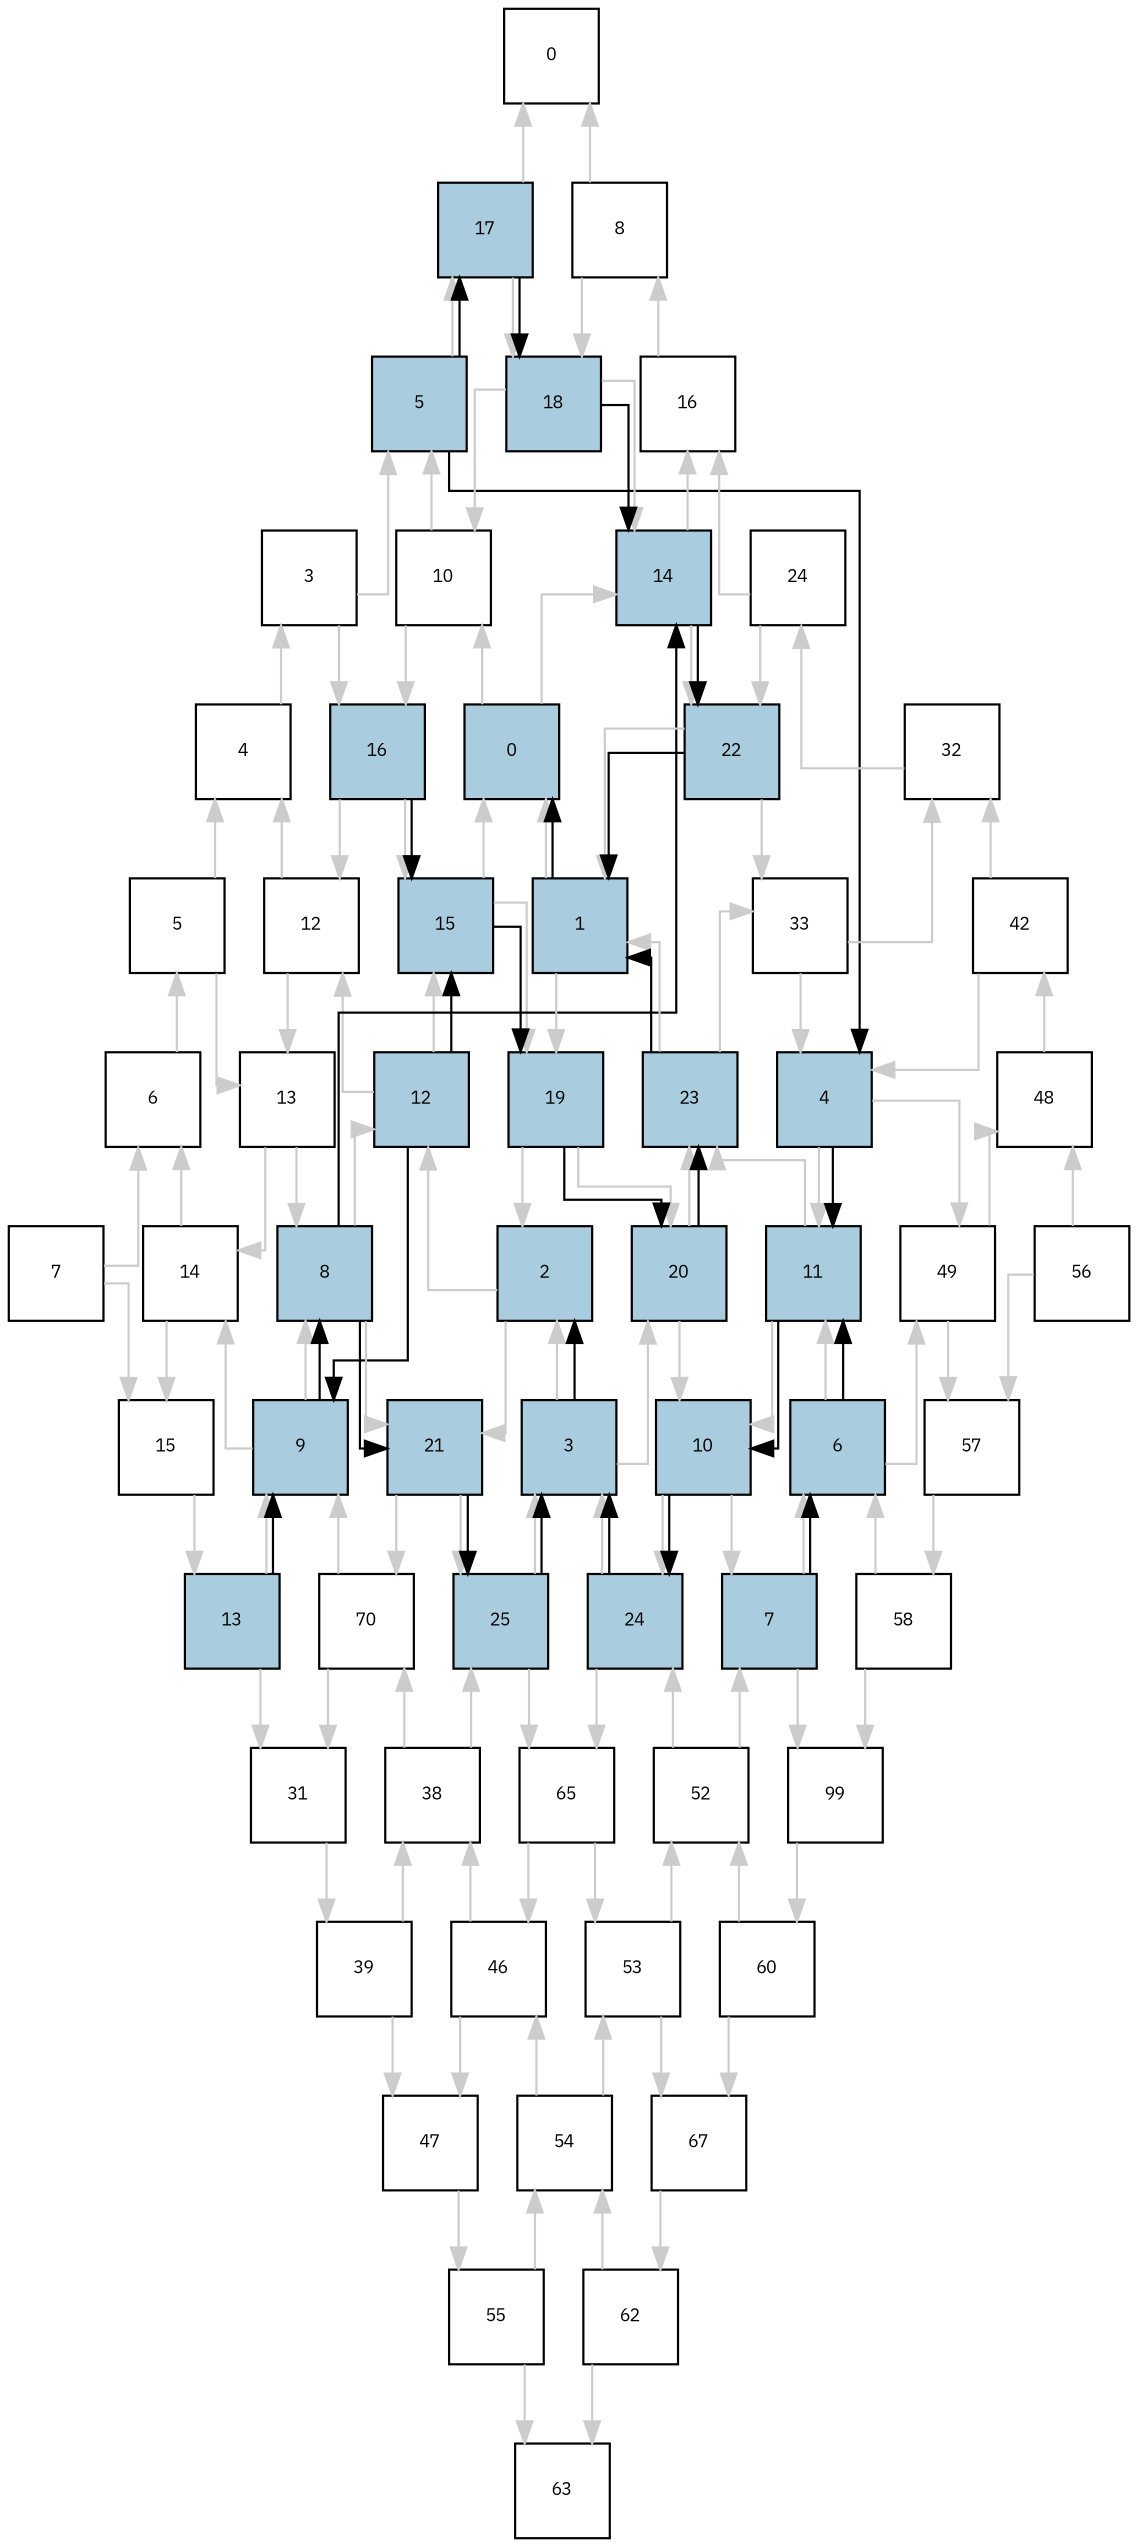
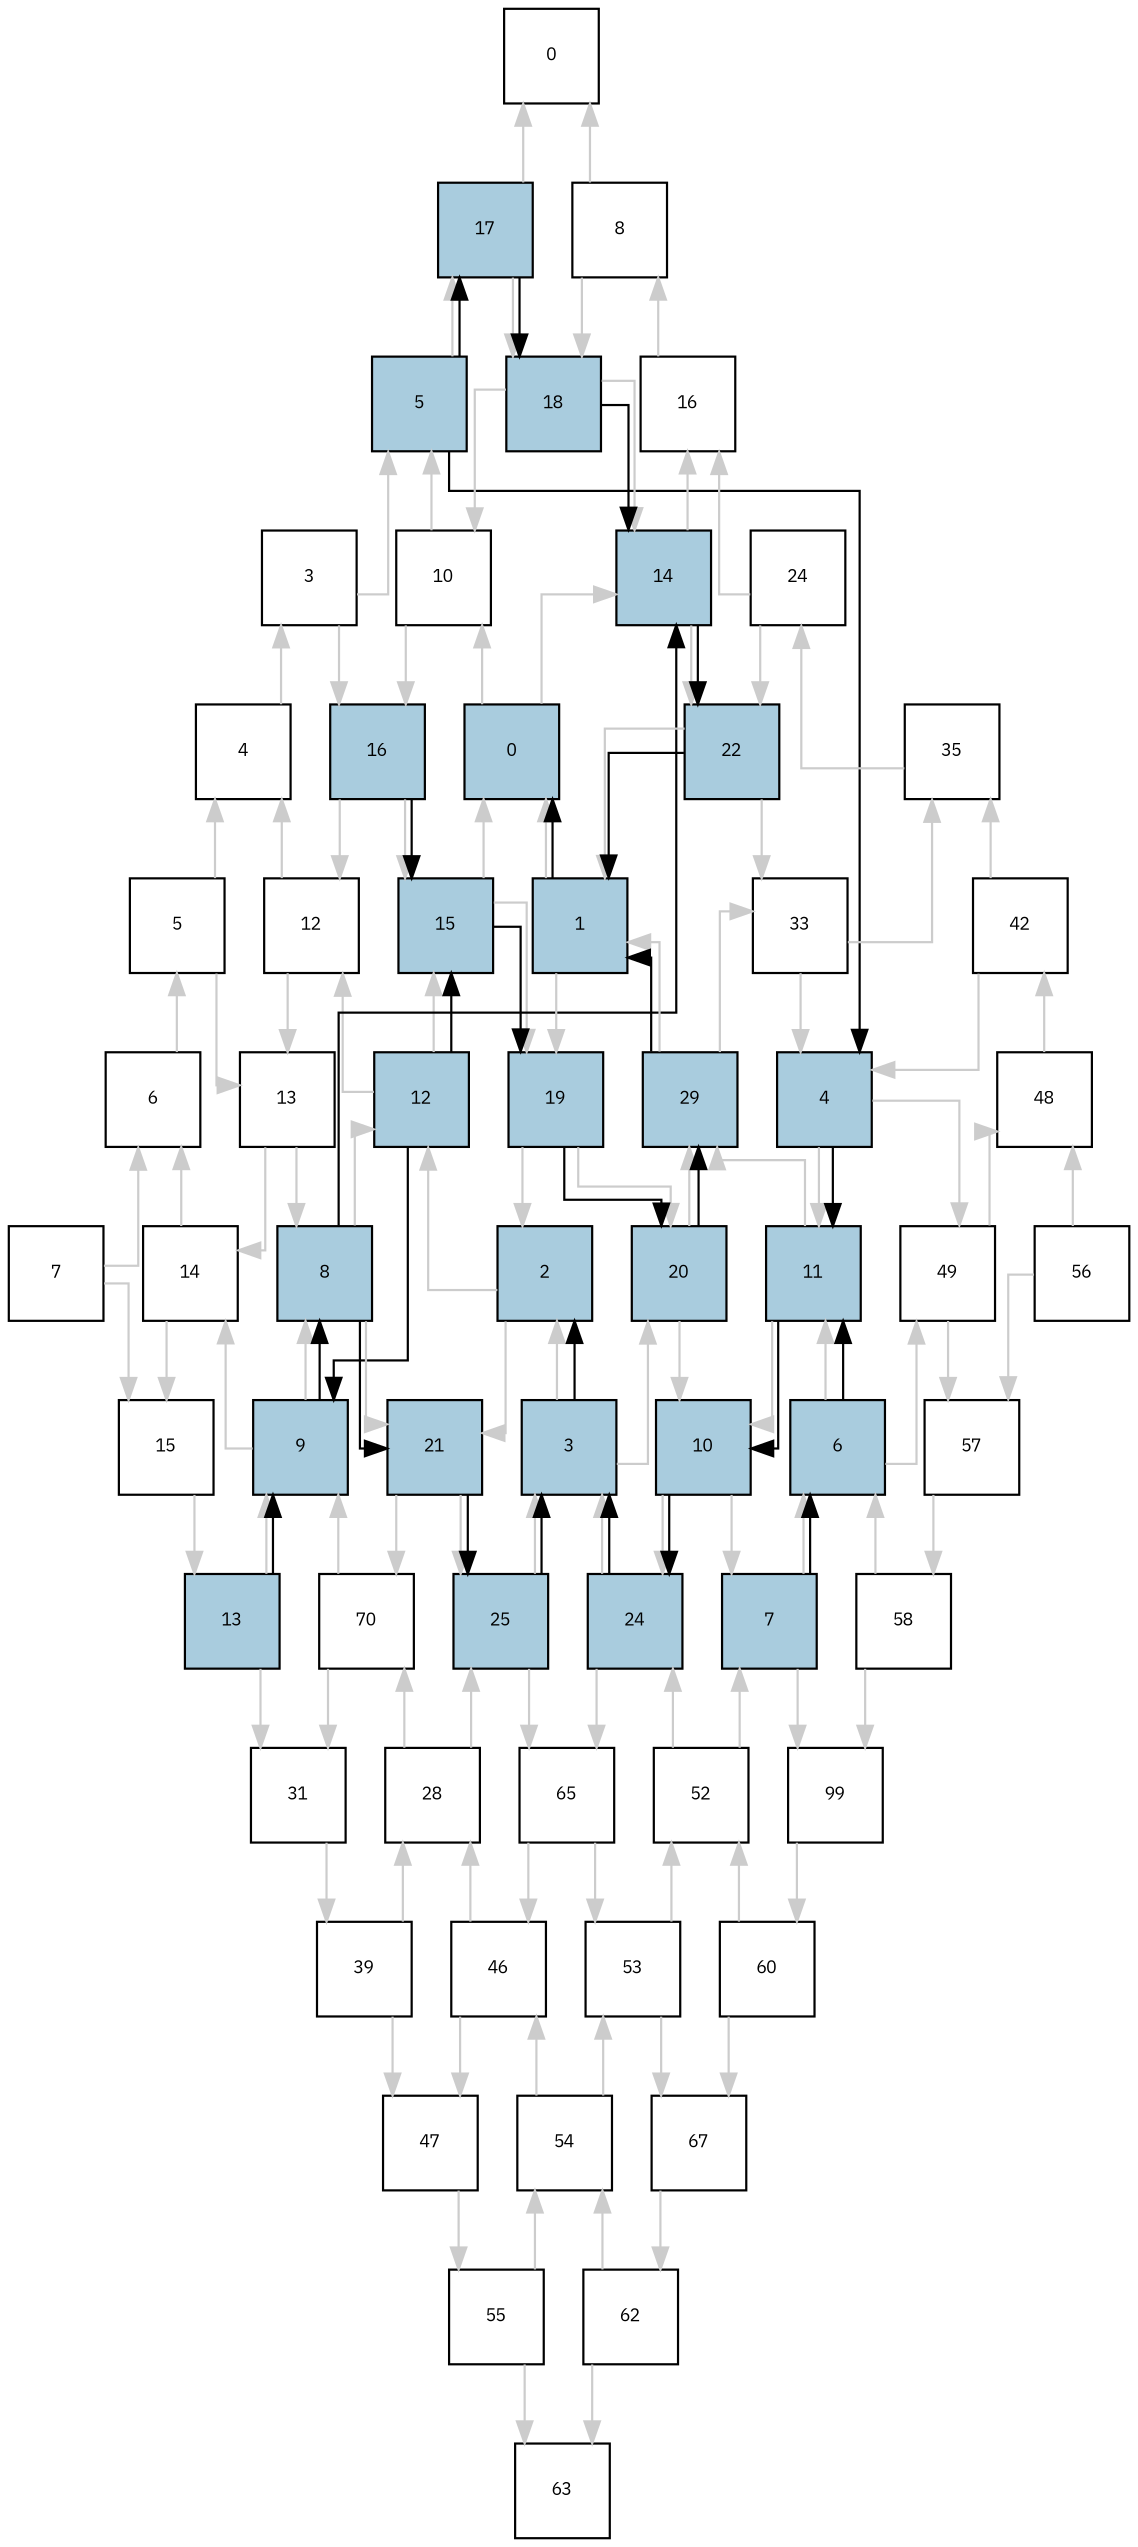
node "32": label "32" -> "35"
node "23": label "23" -> "29"
node "38": label "38" -> "28"
